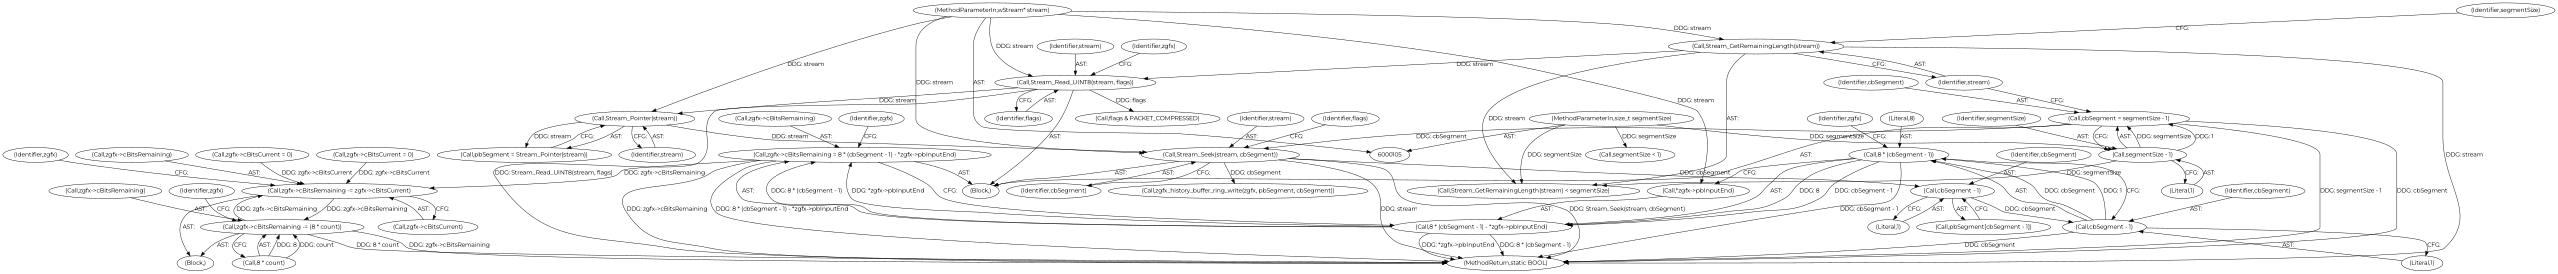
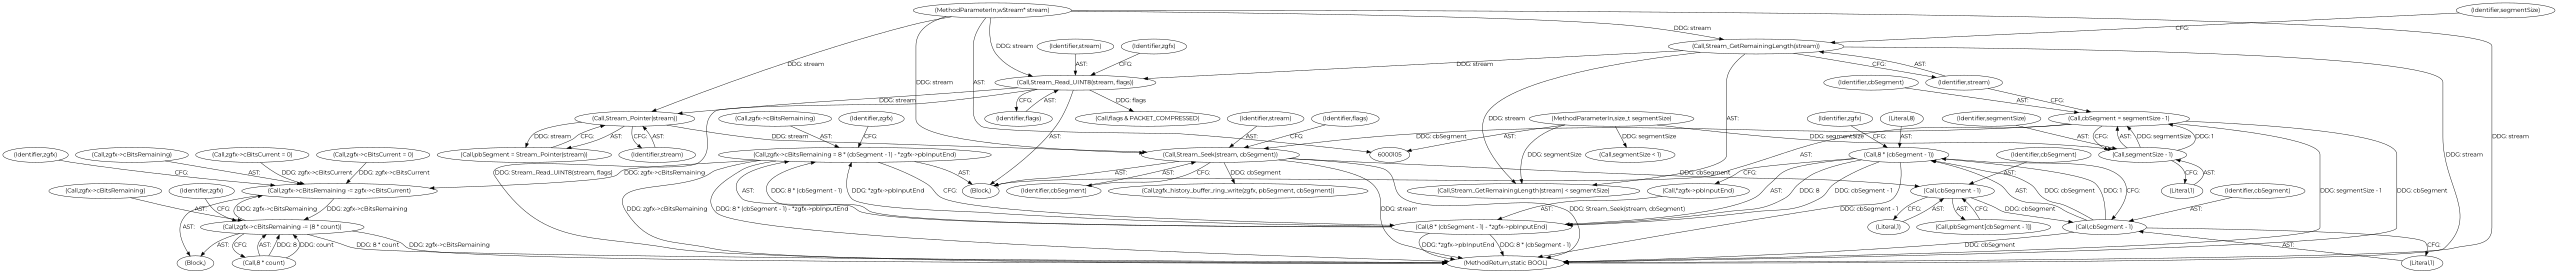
edge "(MethodParameterIn,wStream* stream)" -> "(Call,*zgfx->pbInputEnd)": now "(MethodParameterIn,wStream* stream)" -> "(MethodReturn,static BOOL)"
edge "(Call,segmentSize - 1)" -> "(Call,Stream_GetRemainingLength(stream) < segmentSize)": removed, label "DDG: segmentSize"
node "(Call,zgfx->cBitsCurrent)": removed
